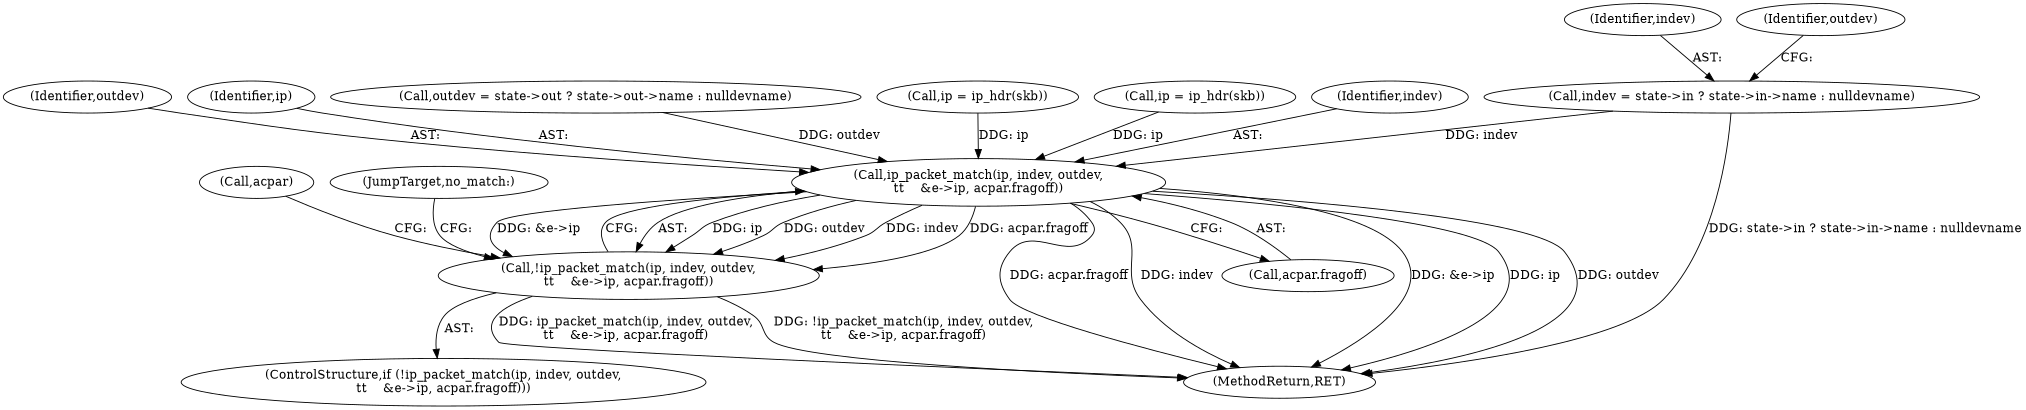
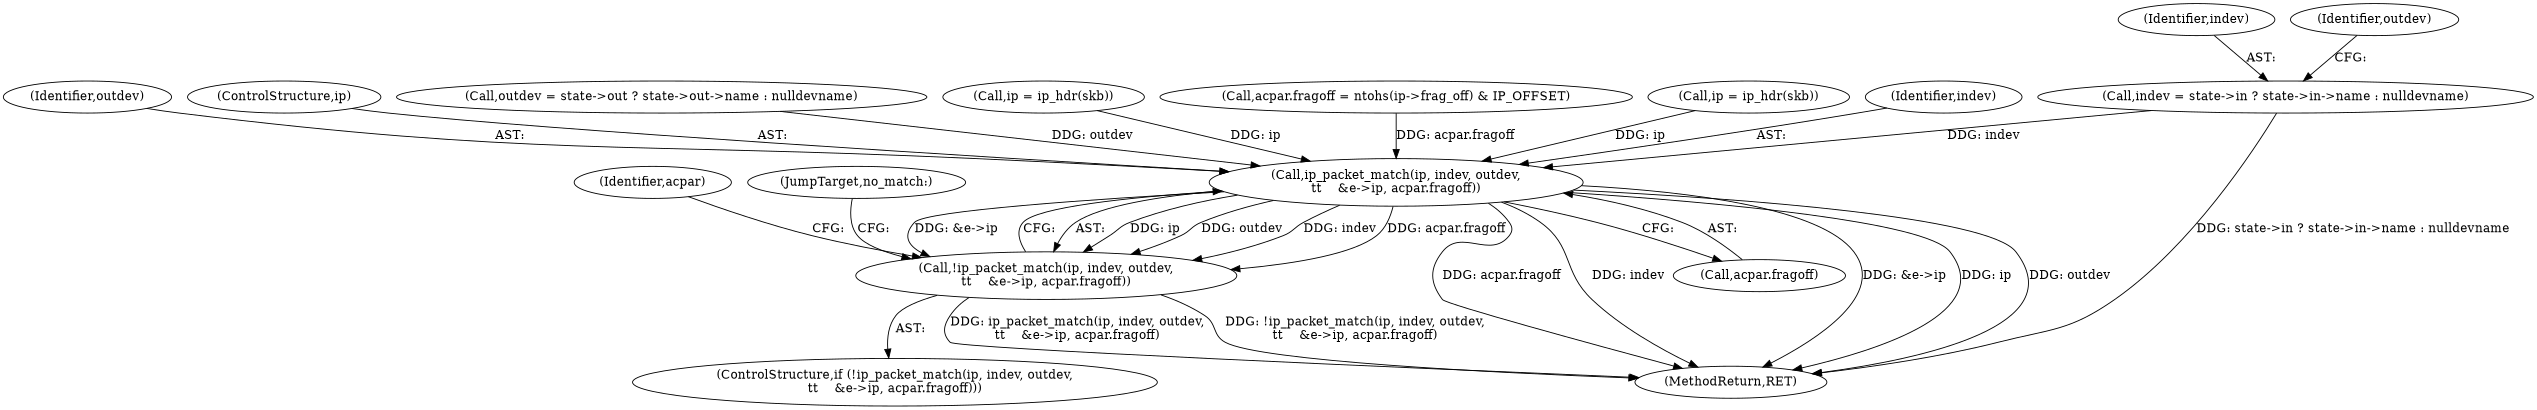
node "(Identifier,ip)": label "(Identifier,ip)" -> "(ControlStructure,ip)"
node "(Call,acpar.fragoff = ntohs(ip->frag_off) & IP_OFFSET)": added
node "(Call,acpar)": label "(Call,acpar)" -> "(Identifier,acpar)"
